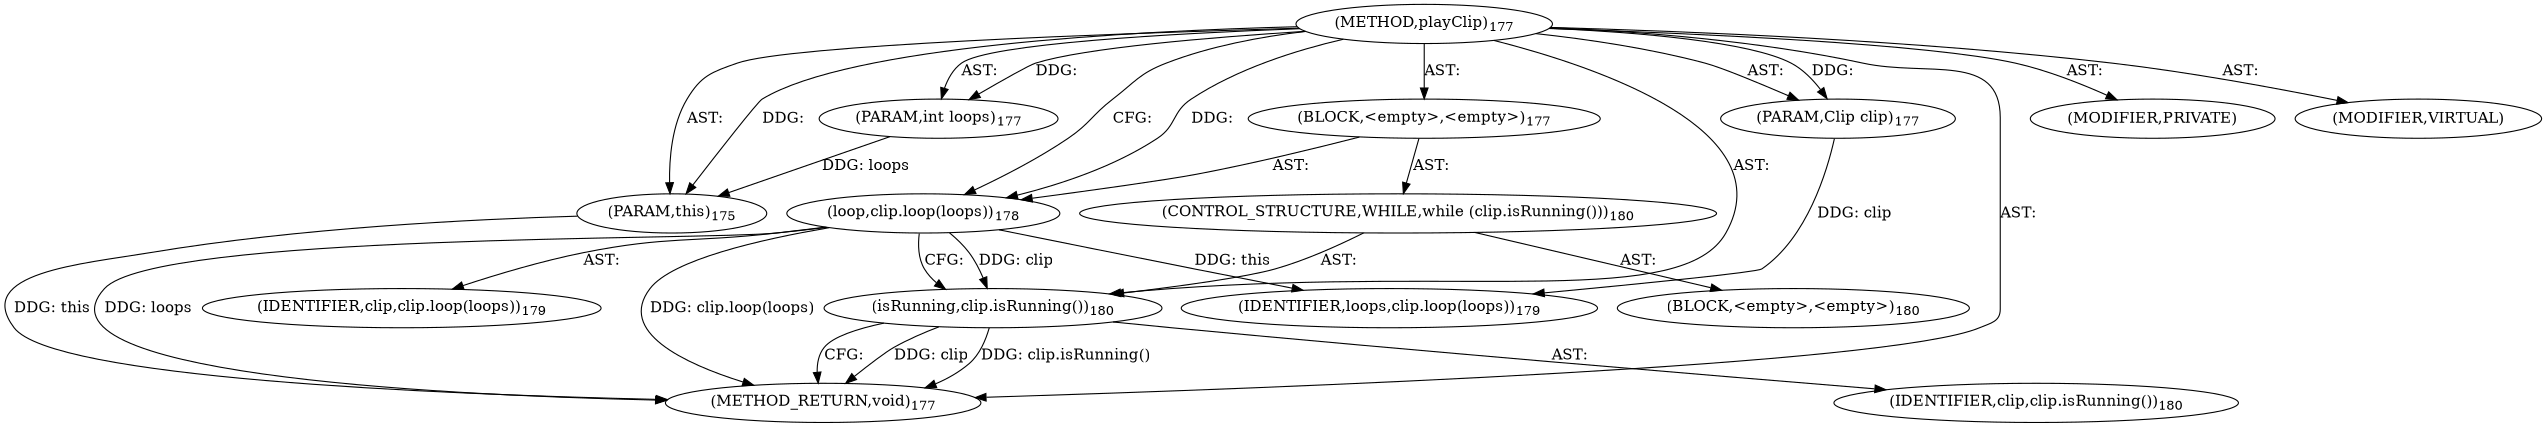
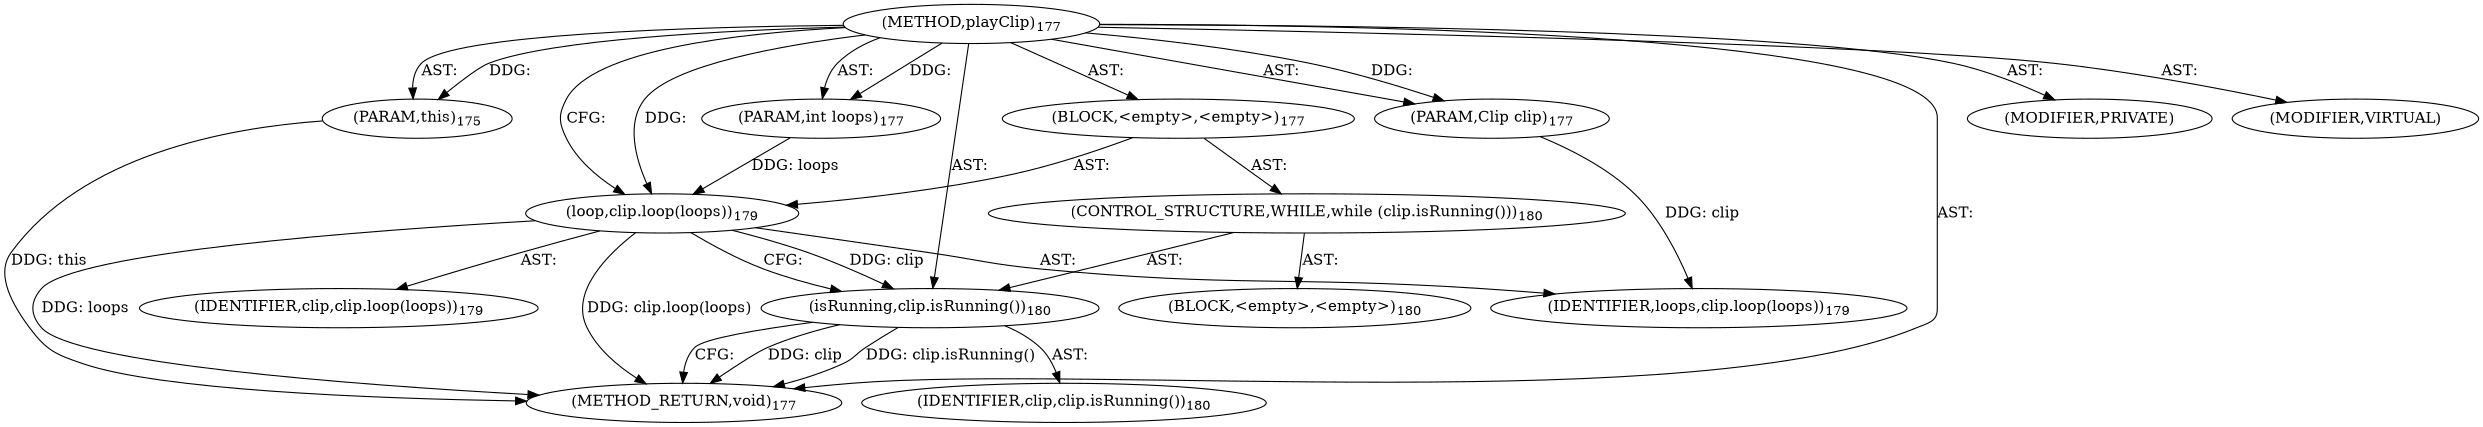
edge "(PARAM,int loops)" -> "(PARAM,this)": now "(PARAM,int loops)" -> "(loop,clip.loop(loops))"
node "(loop,clip.loop(loops))": text "178" -> "179"
edge "(loop,clip.loop(loops))" -> "(IDENTIFIER,loops,clip.loop(loops))": label "DDG: this" -> "AST: "
